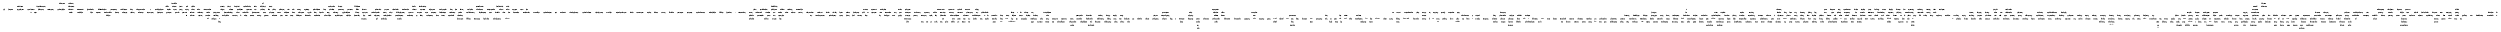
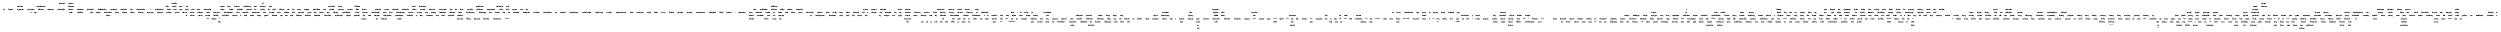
node "pragmatics": removed
node "electronics": removed
